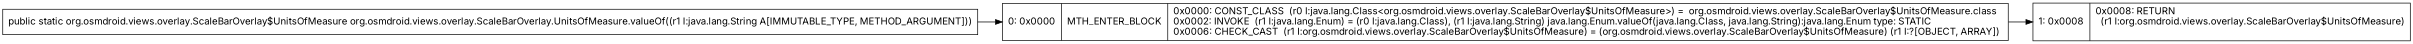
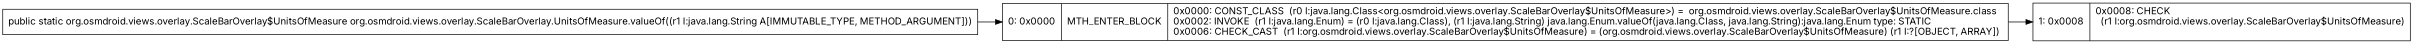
node "1: 0x0008": text "0x0008: RETURN" -> "0x0008: CHECK"
